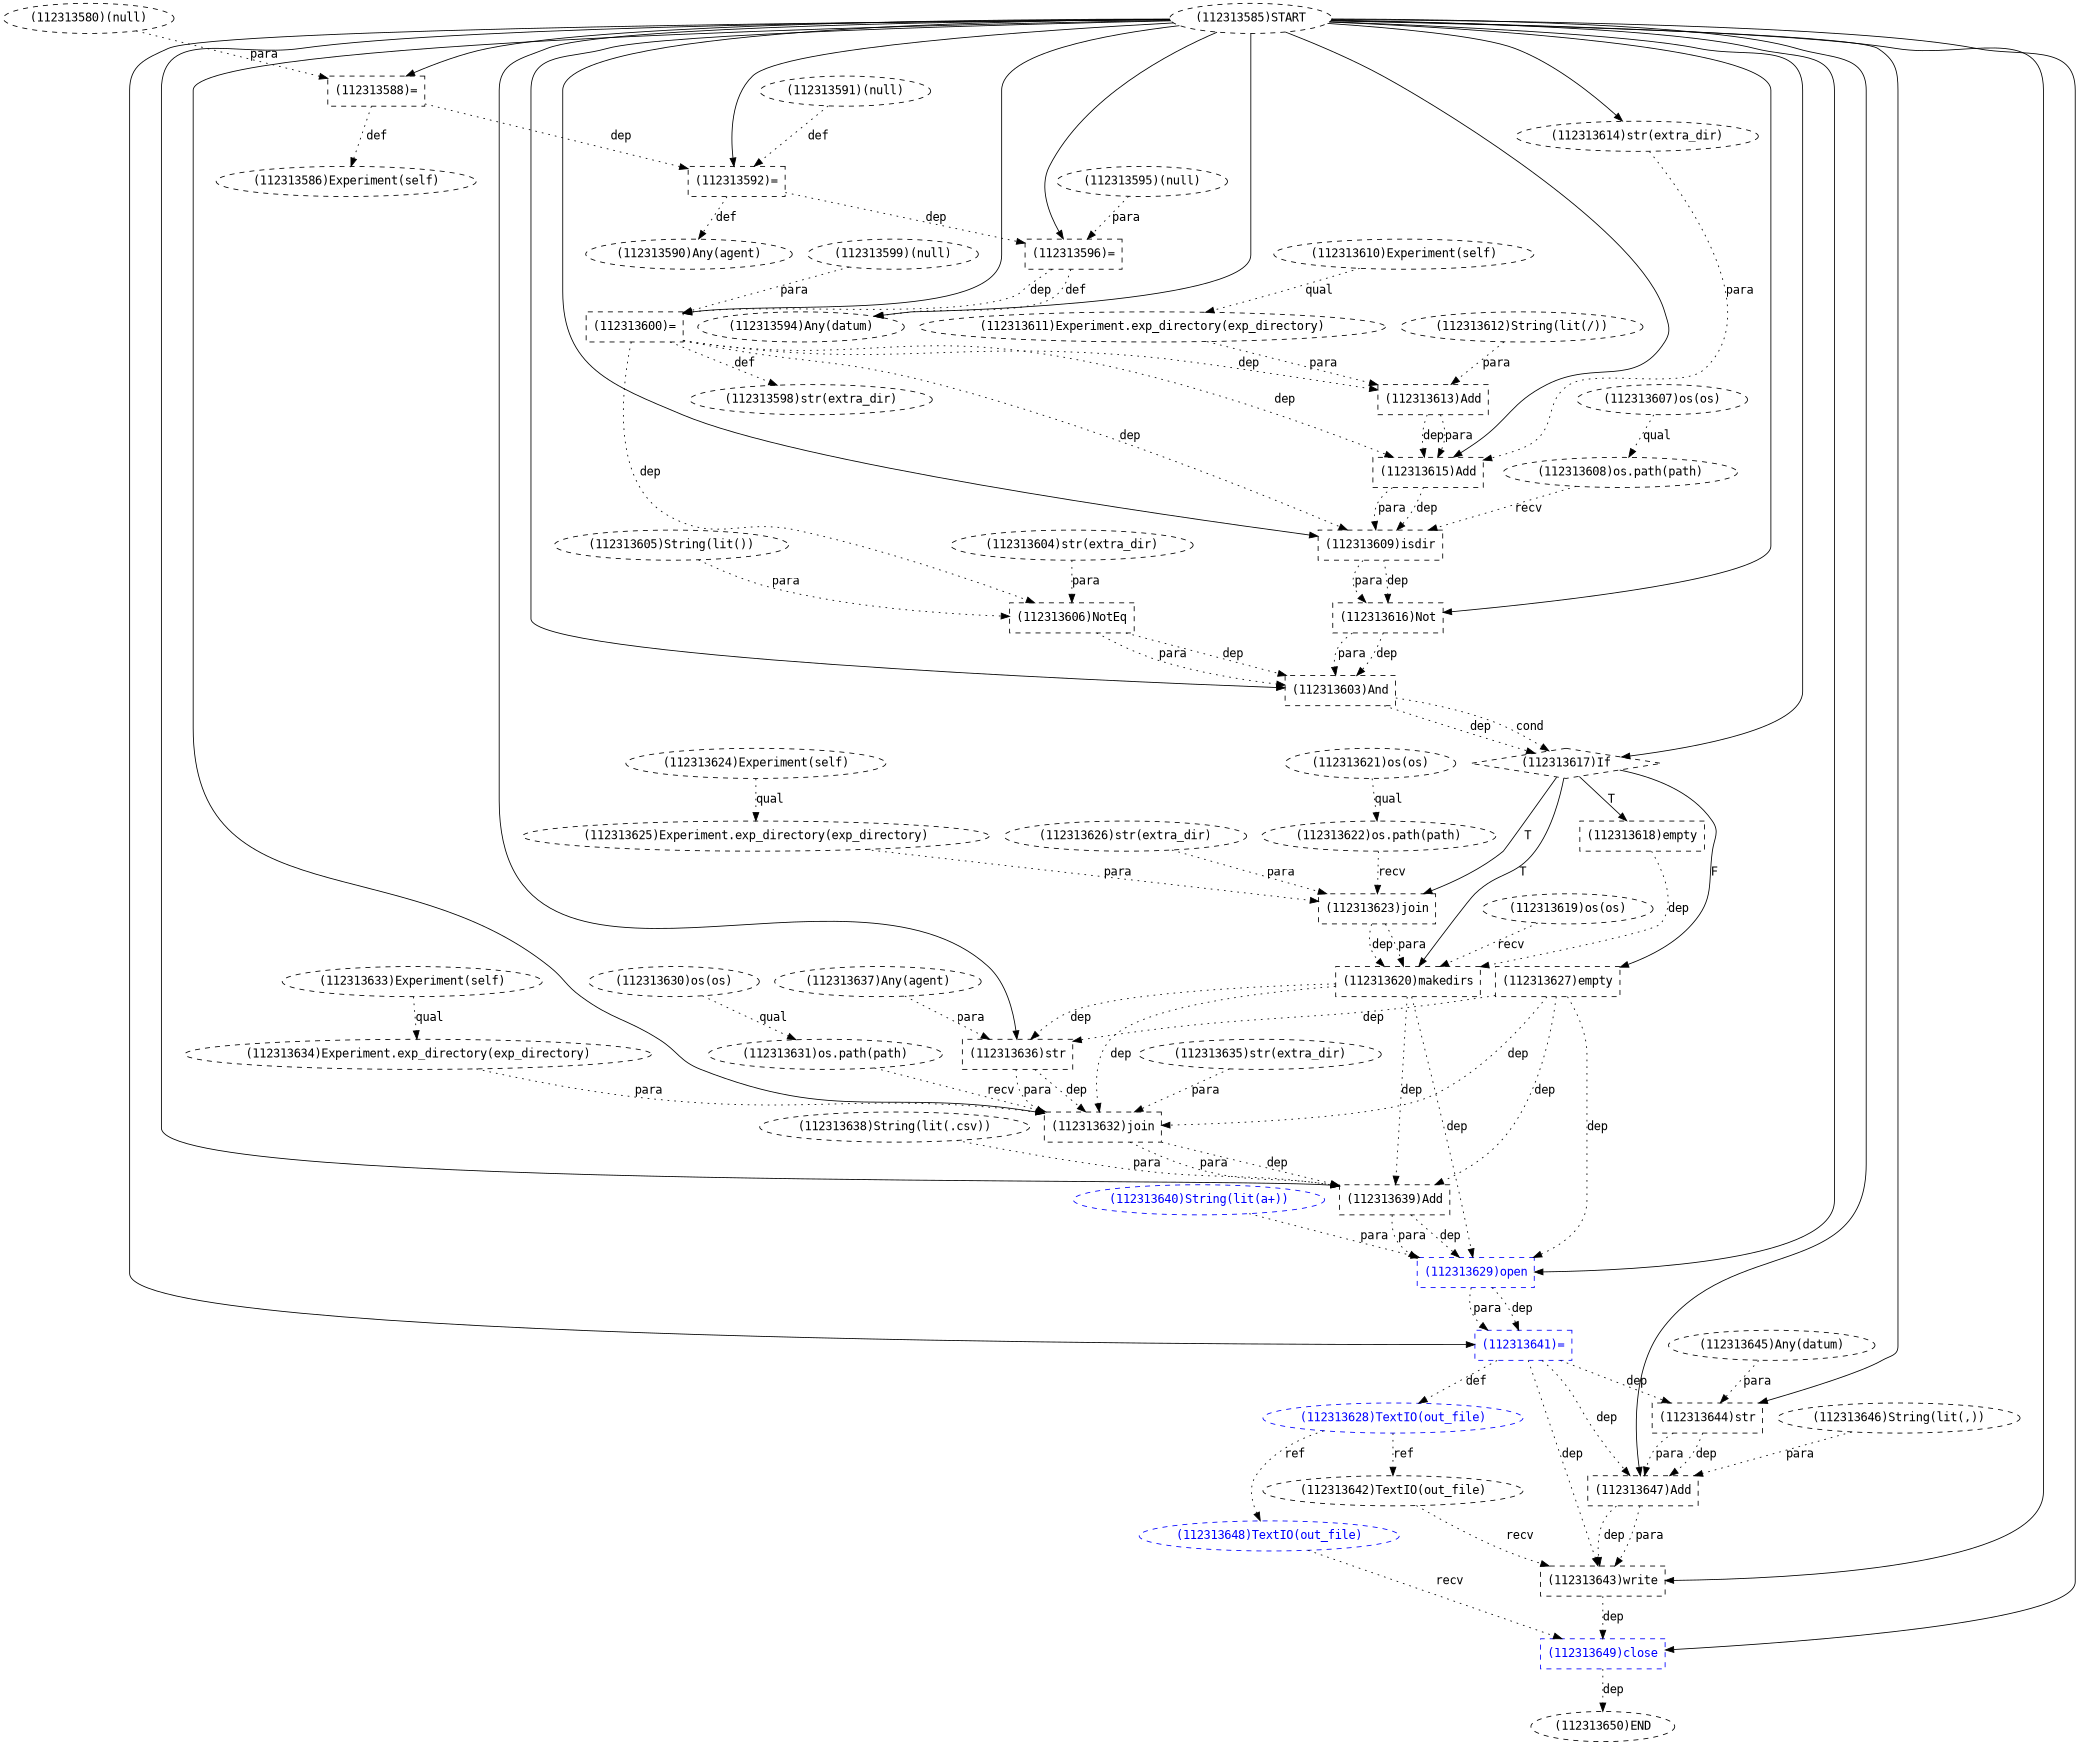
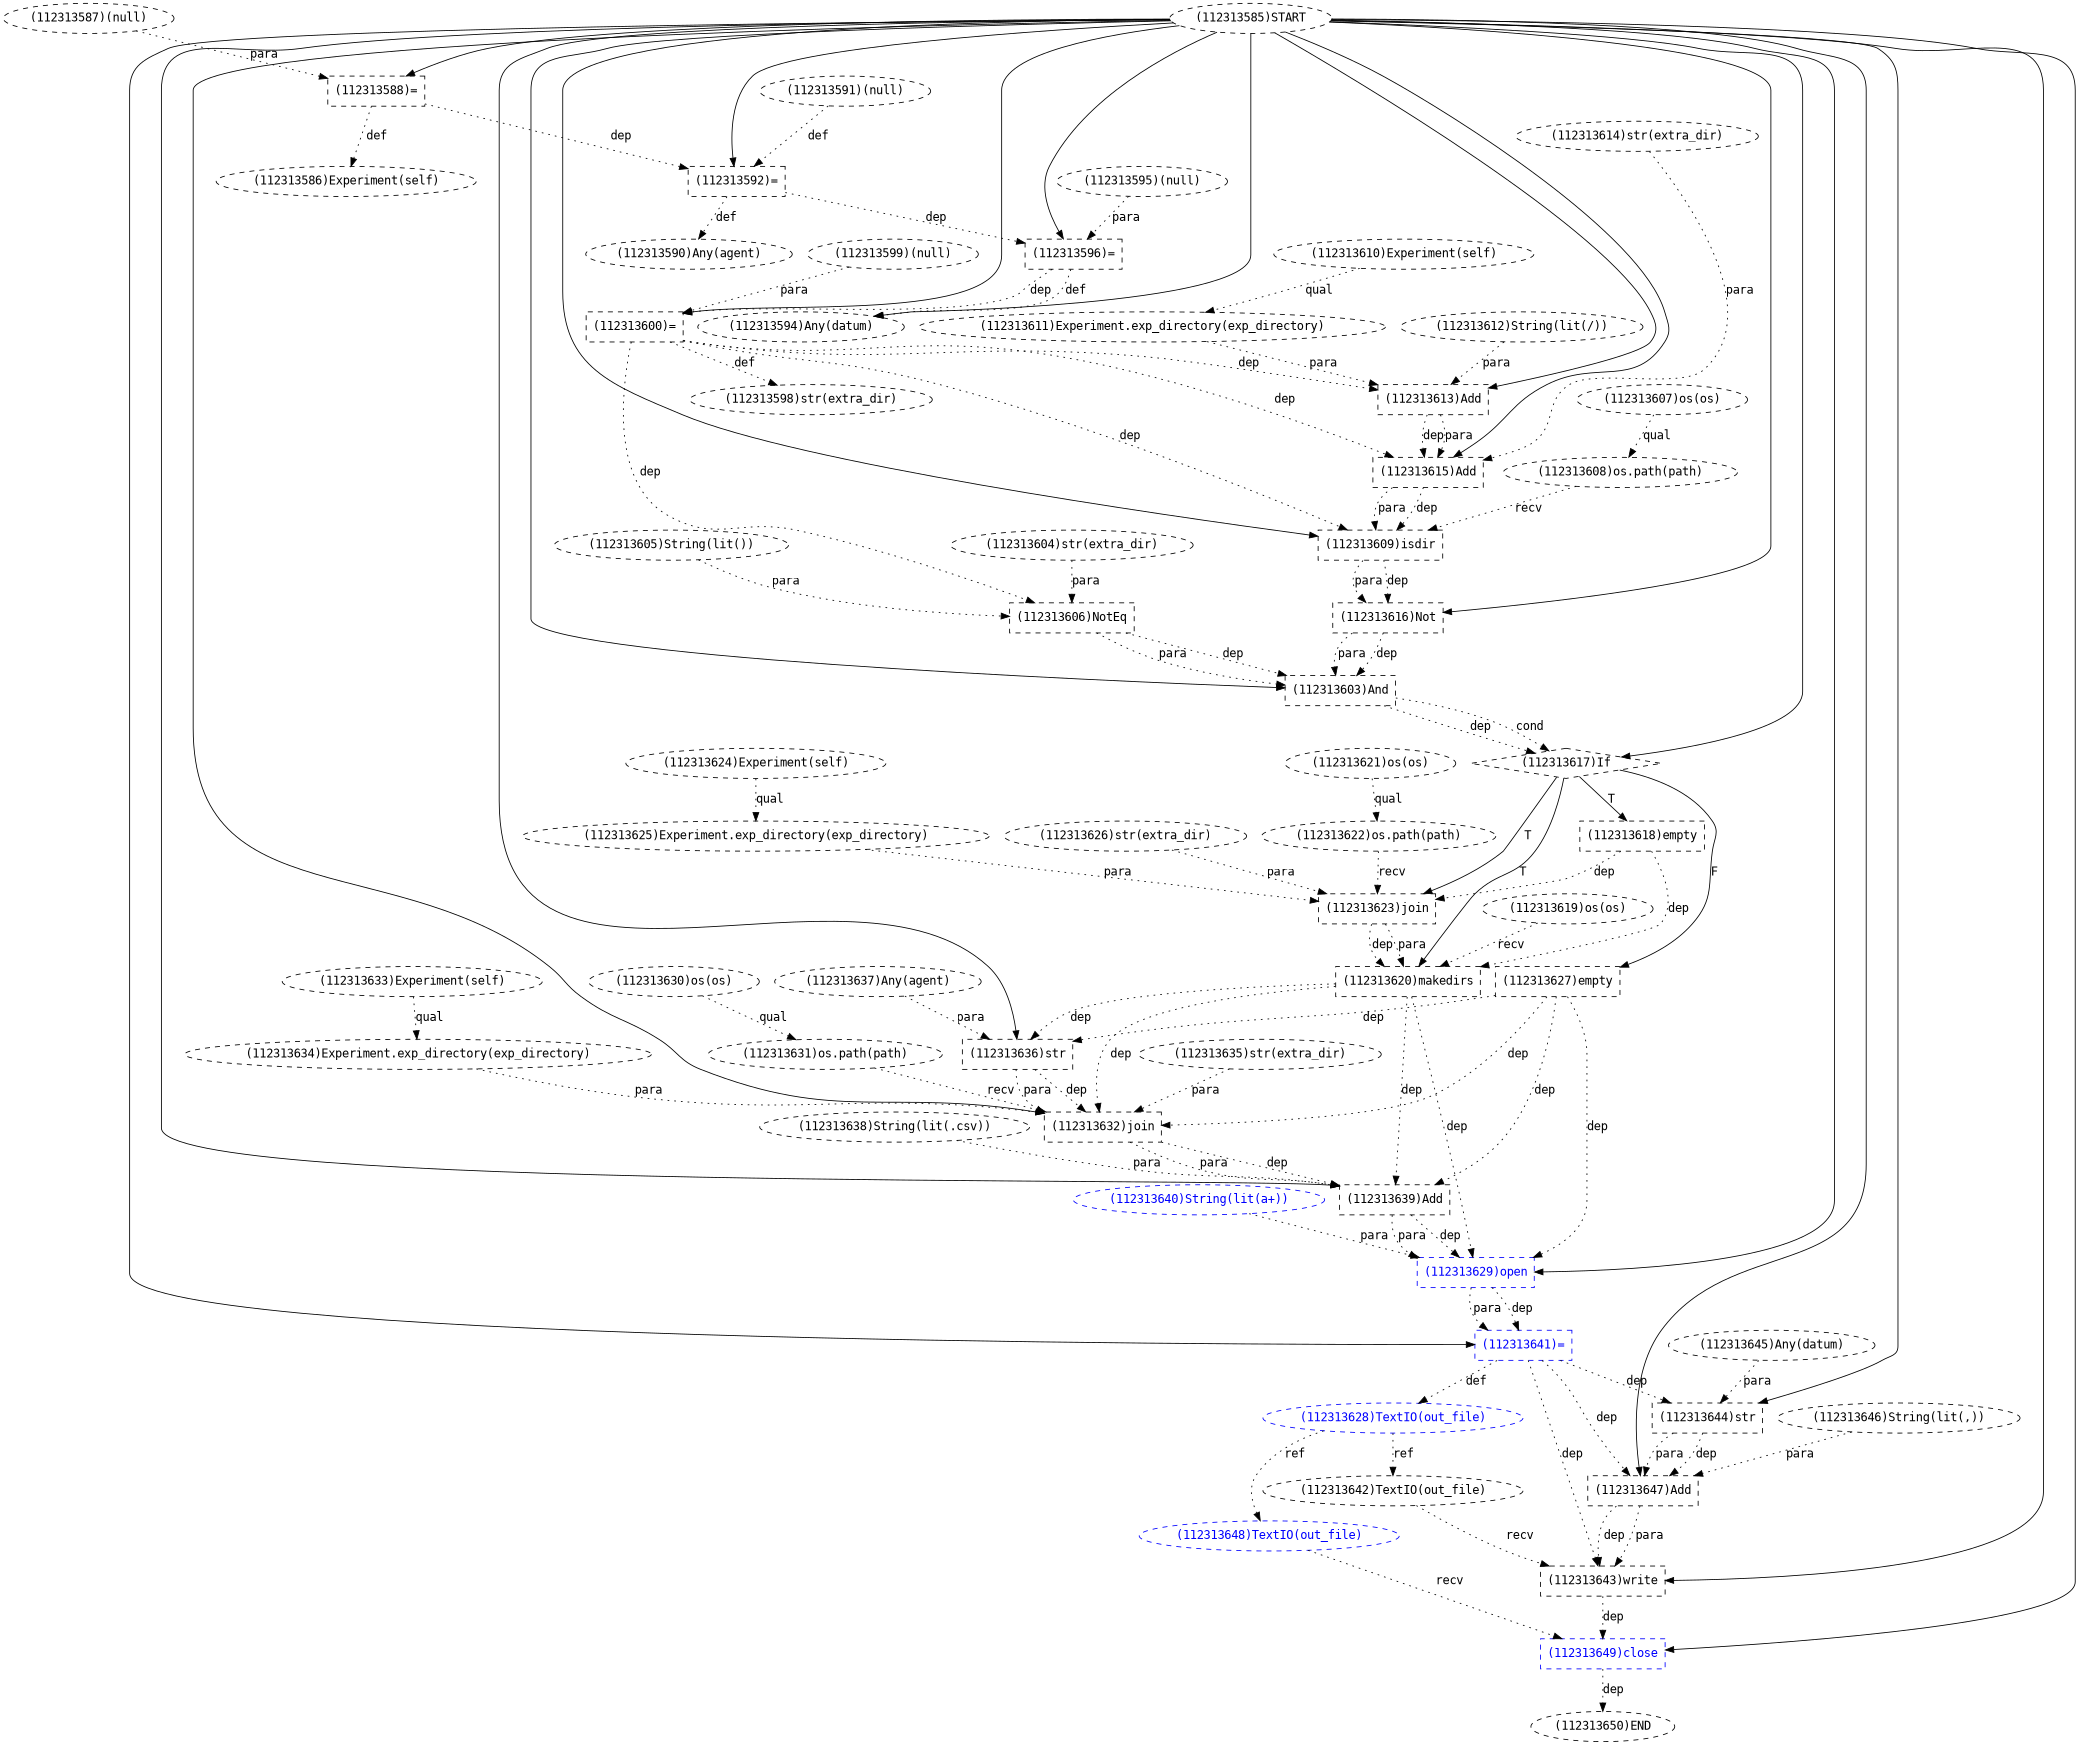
node "(112313580)(null)": label "(112313580)(null)" -> "(112313587)(null)"
edge "(112313585)START" -> "(112313614)str(extra_dir)": now "(112313585)START" -> "(112313613)Add"
edge "(112313618)empty" -> "(112313623)join": added, label "dep"
